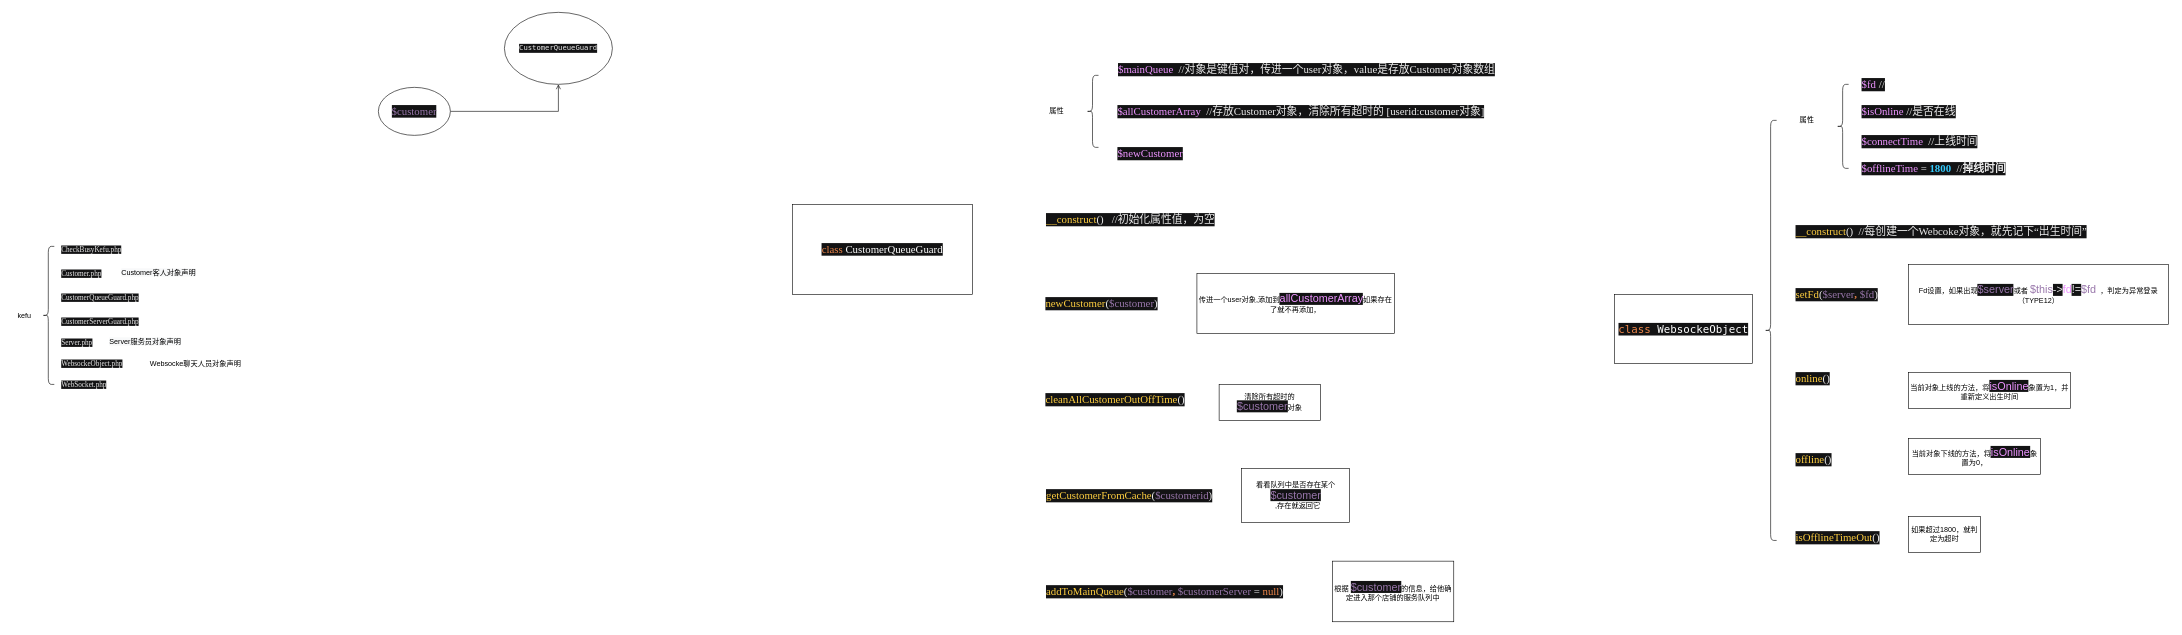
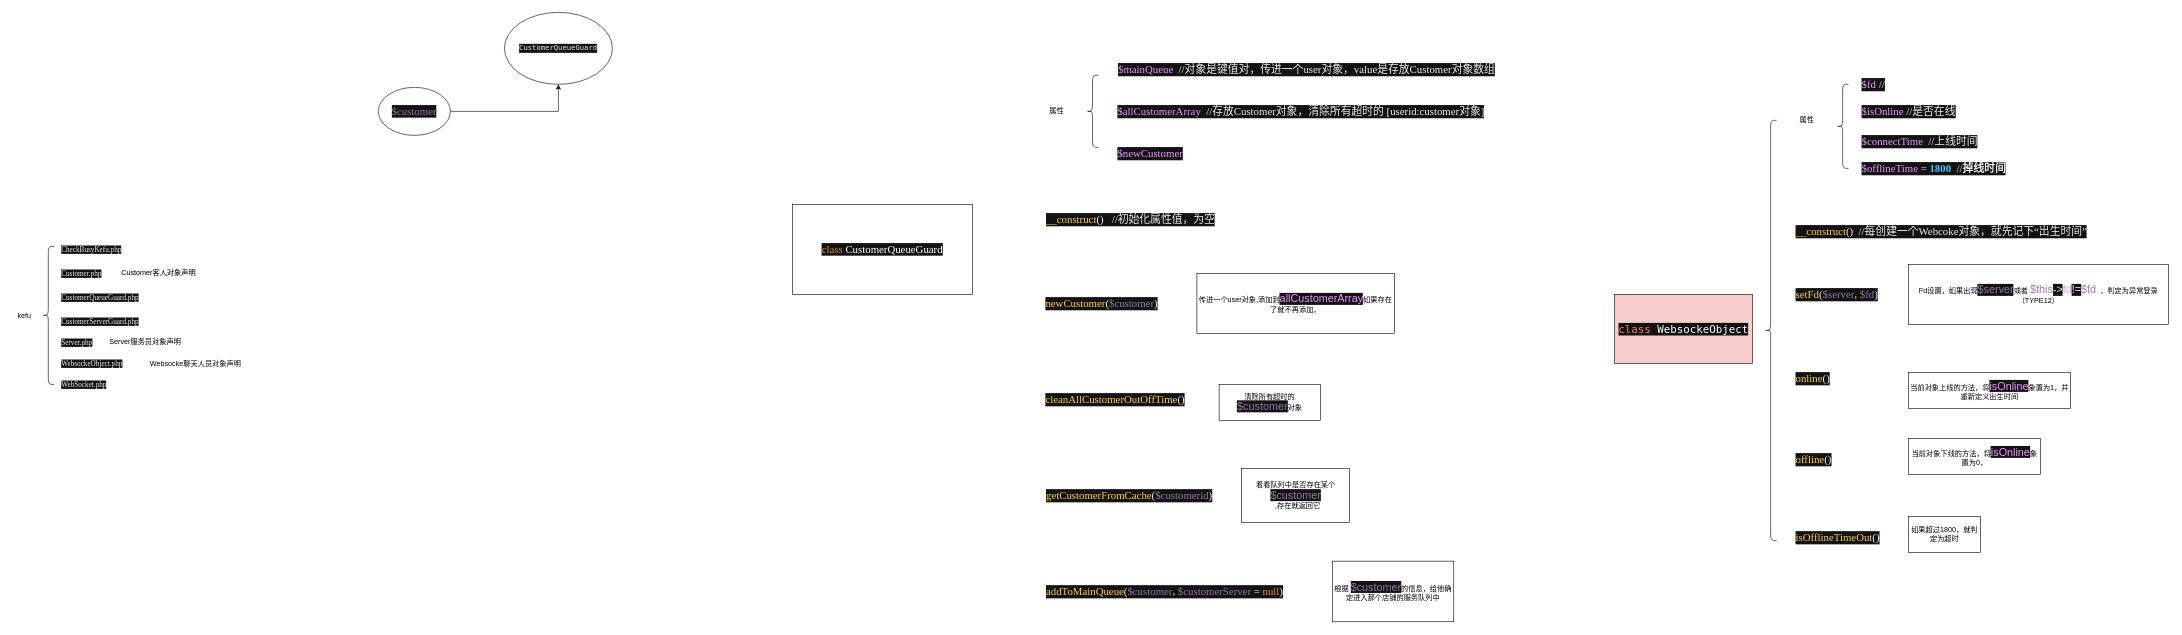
edge "$customer" -> "CustomerQueueGuard": arrowhead open -> classic
node "class WebsockeObject": fillcolor #ffffff -> #f8cecc
